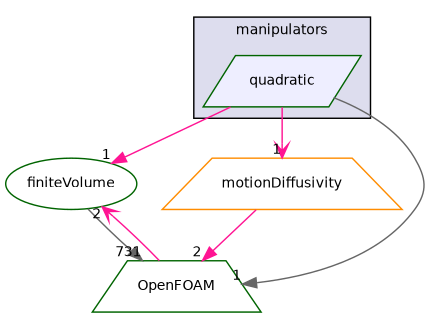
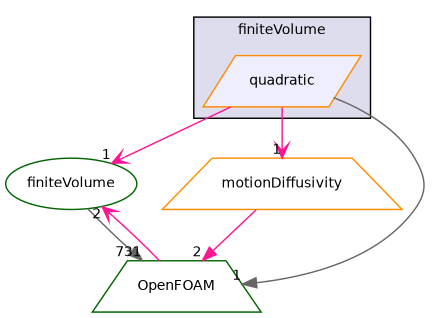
cluster "manipulators": label "manipulators" -> "finiteVolume"
node "quadratic": color darkgreen -> darkorange
edge "quadratic" -> "finiteVolume": arrowhead normal -> vee
